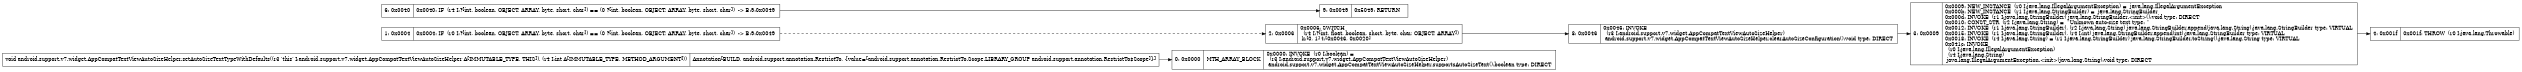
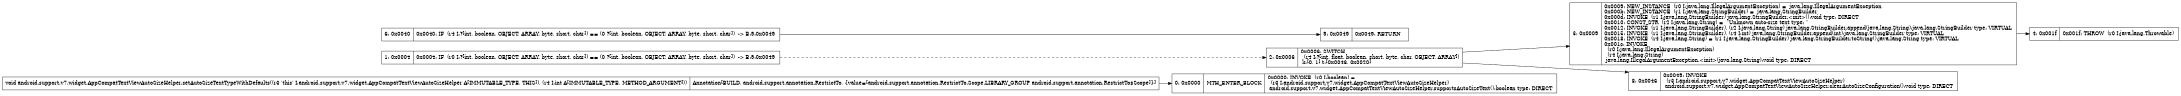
node "9: 0x0049": text "0x5049: RETURN" -> "0x0049: RETURN"
node "8: 0x0046": text "0x0046: INVOKE" -> "0x0049: INVOKE"
edge "8: 0x0046" -> "3: 0x0009": now "2: 0x0006" -> "3: 0x0009"
node "3: 0x0009": text "0x041c: INVOKE" -> "0x001c: INVOKE"
node "0: 0x0000": text "MTH_ARRAY_BLOCK" -> "MTH_ENTER_BLOCK"
